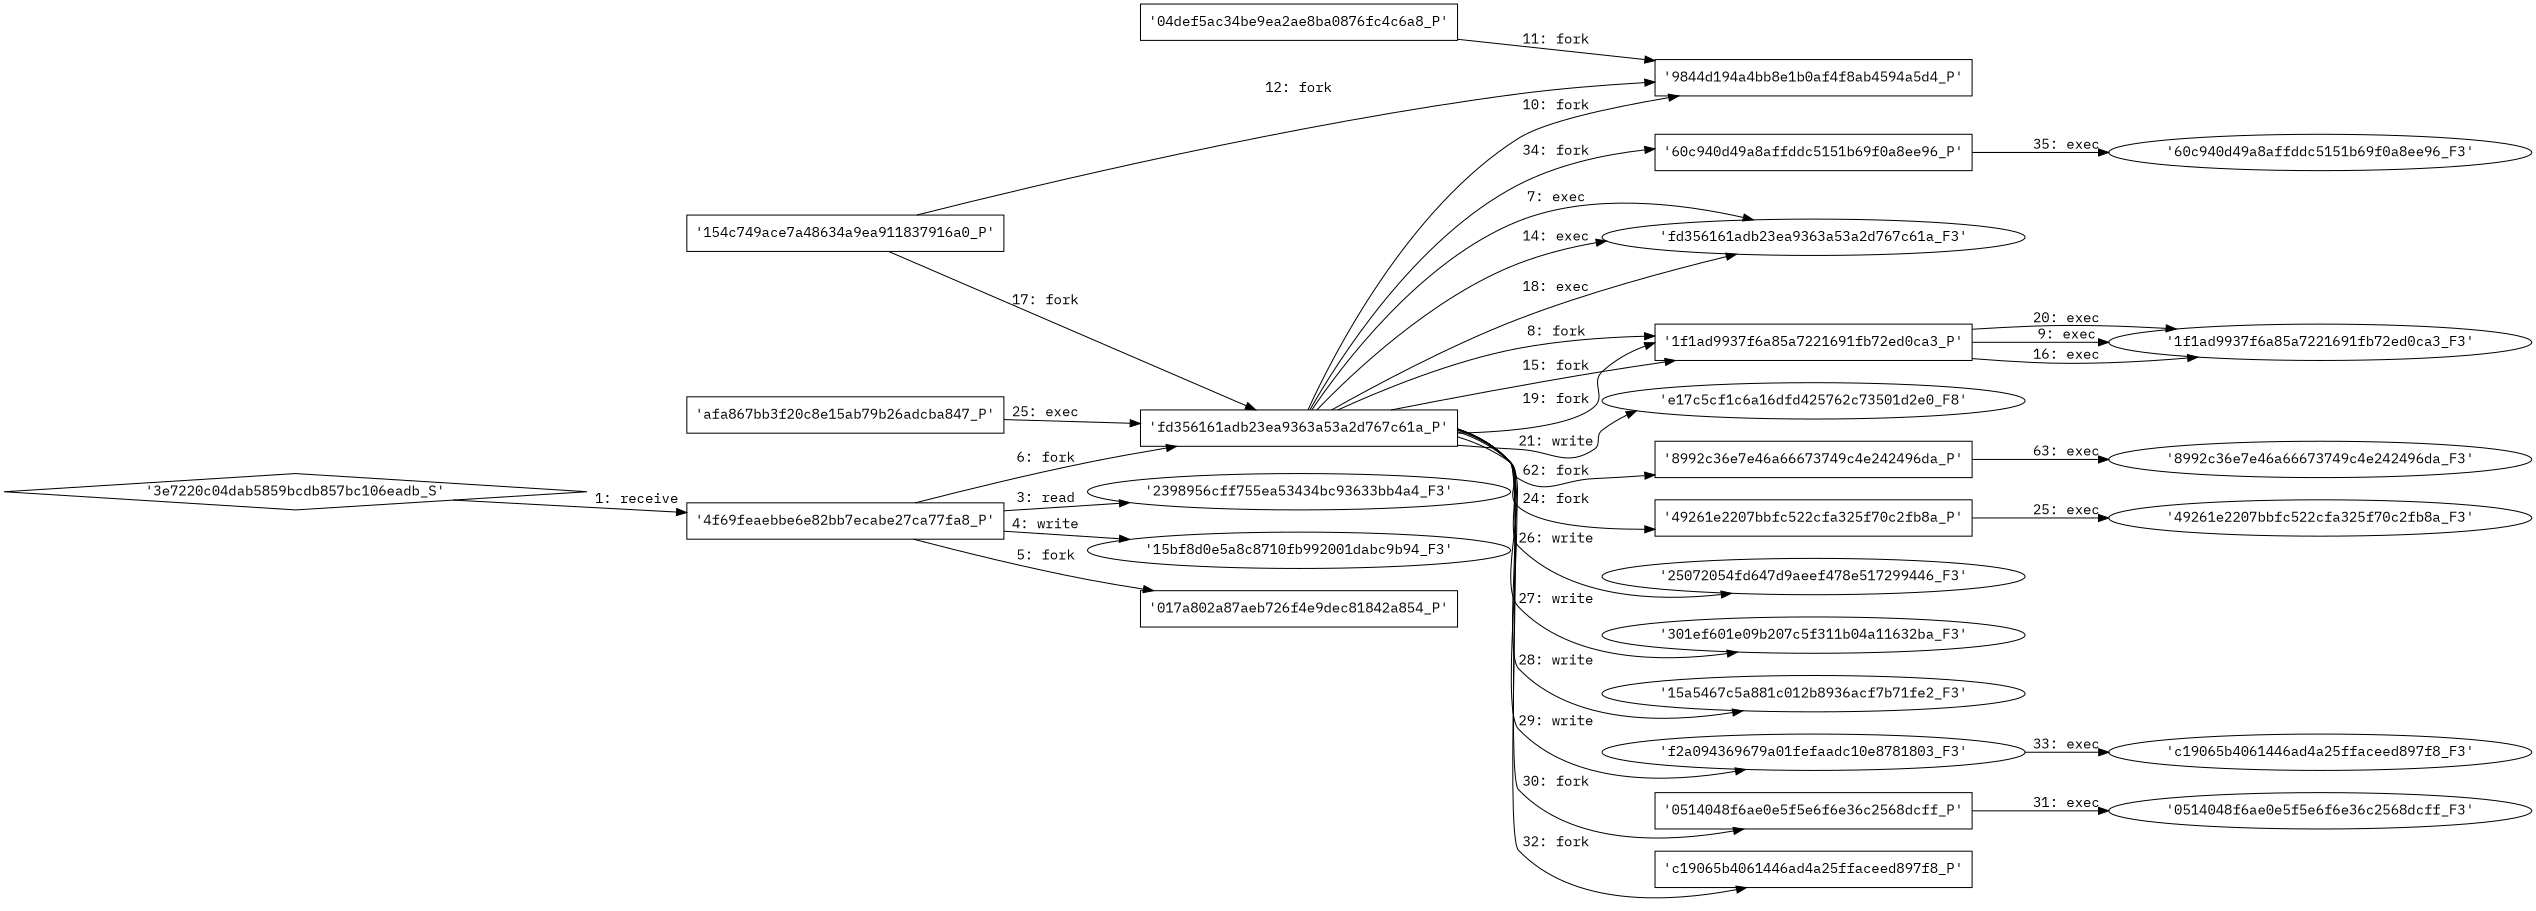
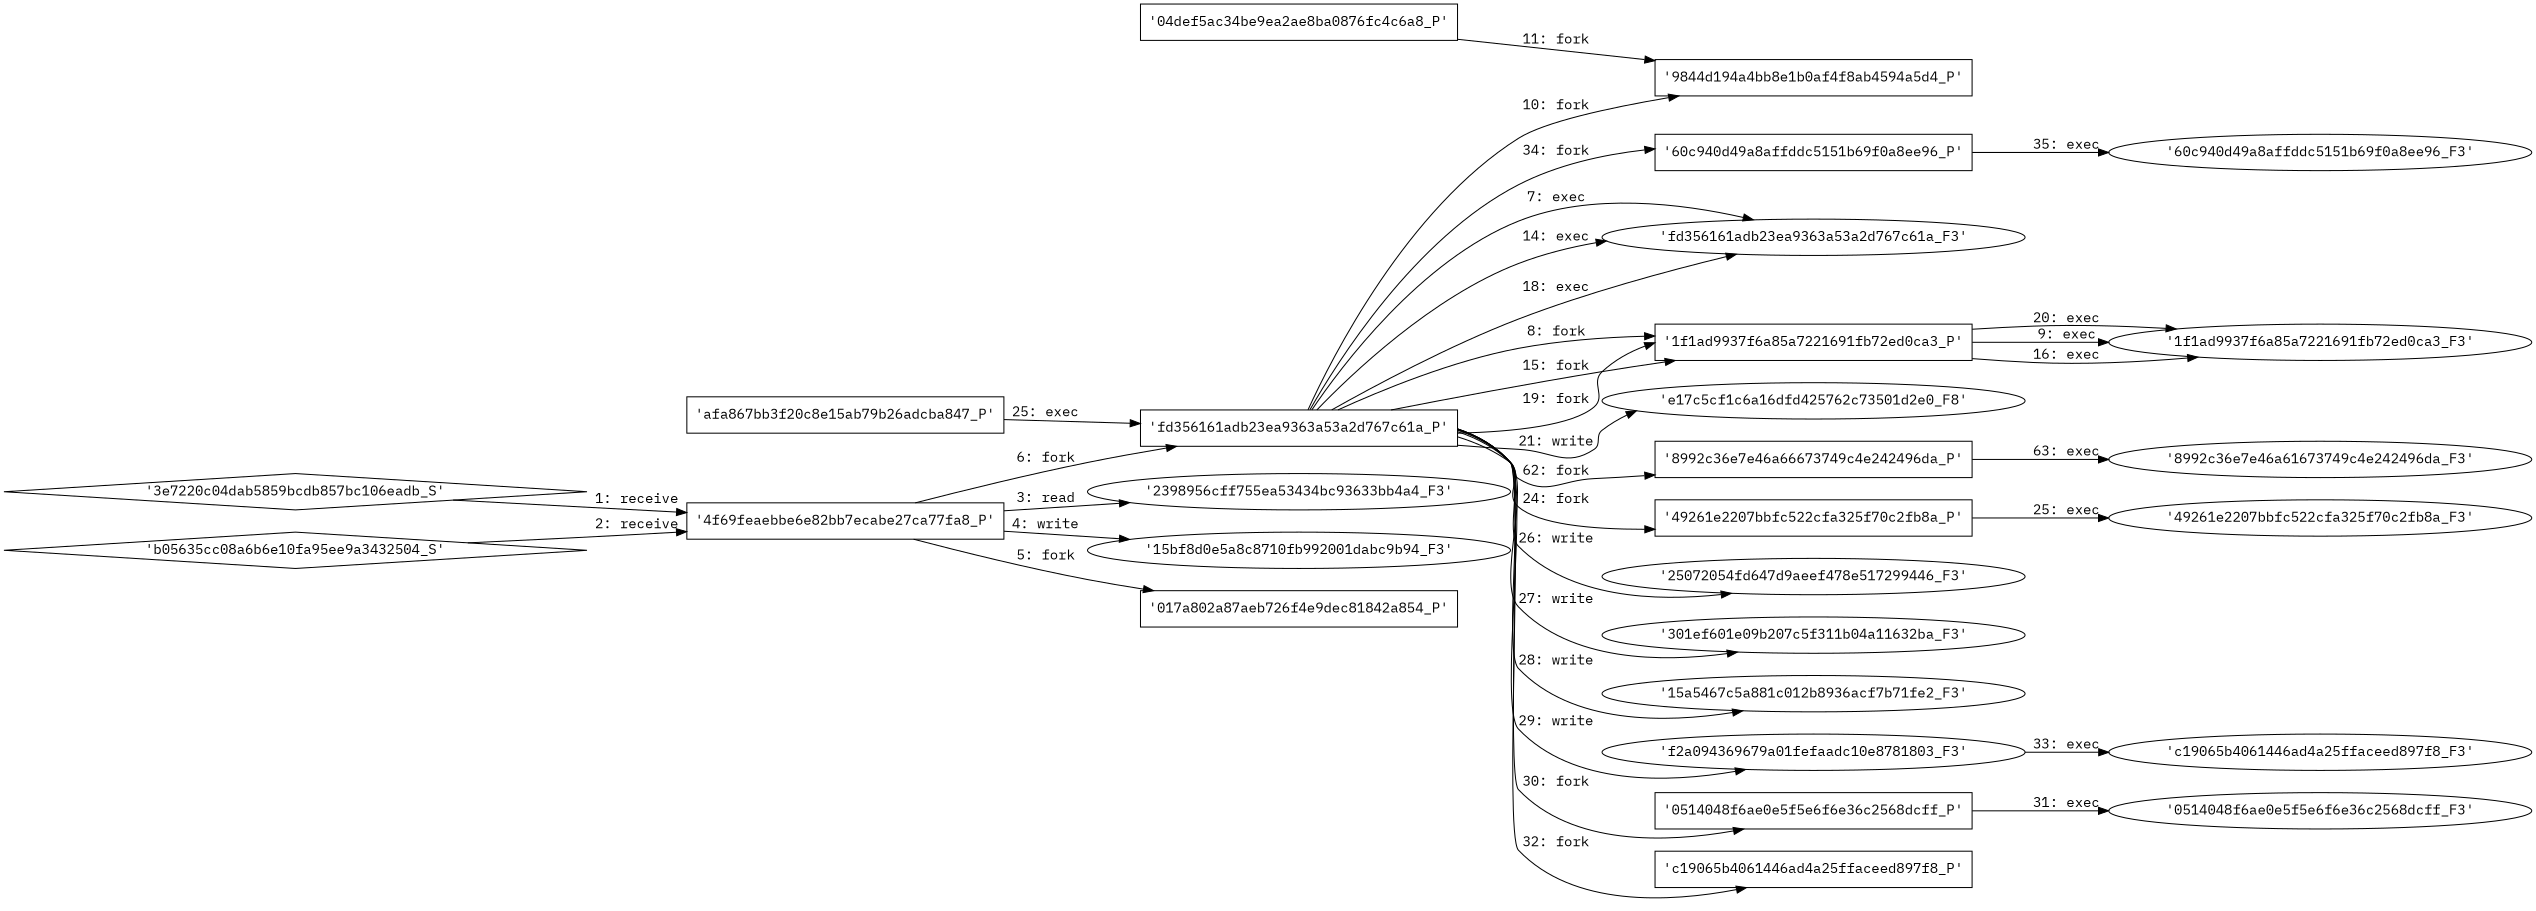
node "'154c749ace7a48634a9ea911837916a0_P'": removed
node "'8992c36e7e46a66673749c4e242496da_F3'": label "'8992c36e7e46a66673749c4e242496da_F3'" -> "'8992c36e7e46a61673749c4e242496da_F3'"
node "'b05635cc08a6b6e10fa95ee9a3432504_S'": added
